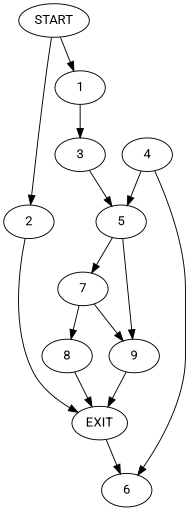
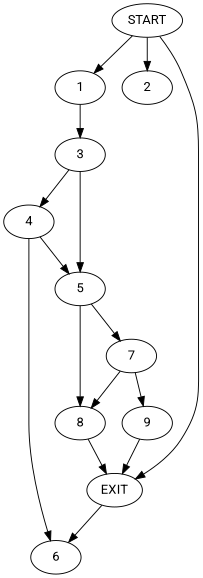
edge "3" -> "4": added
edge "5" -> "9": now "5" -> "8"
edge "2" -> "EXIT": now "START" -> "EXIT"
